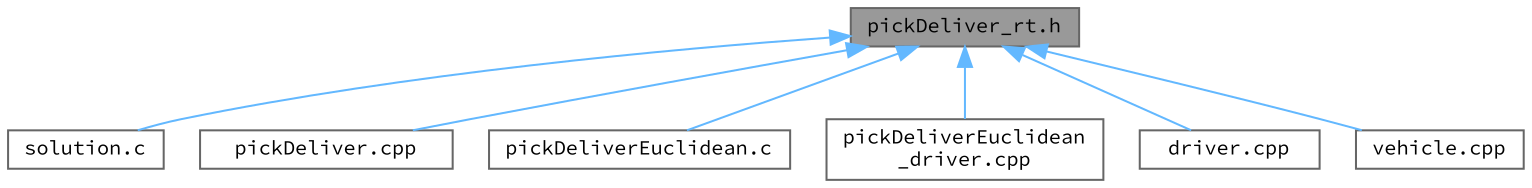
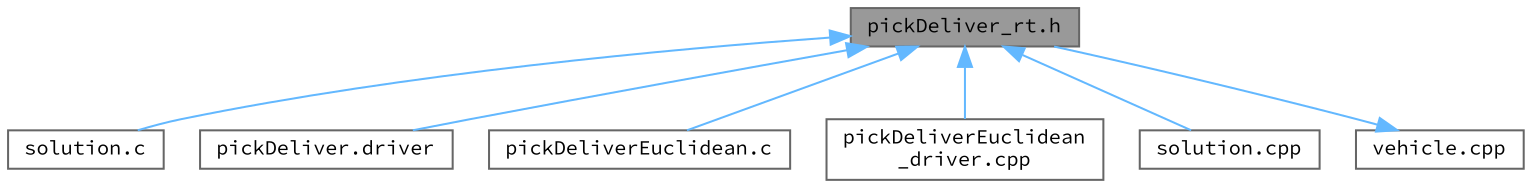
edge "vehicle.cpp" -> "pickDeliver_rt.h": reversed
node "pickDeliver.cpp": label "pickDeliver.cpp" -> "pickDeliver.driver"
node "driver.cpp": label "driver.cpp" -> "solution.cpp"
